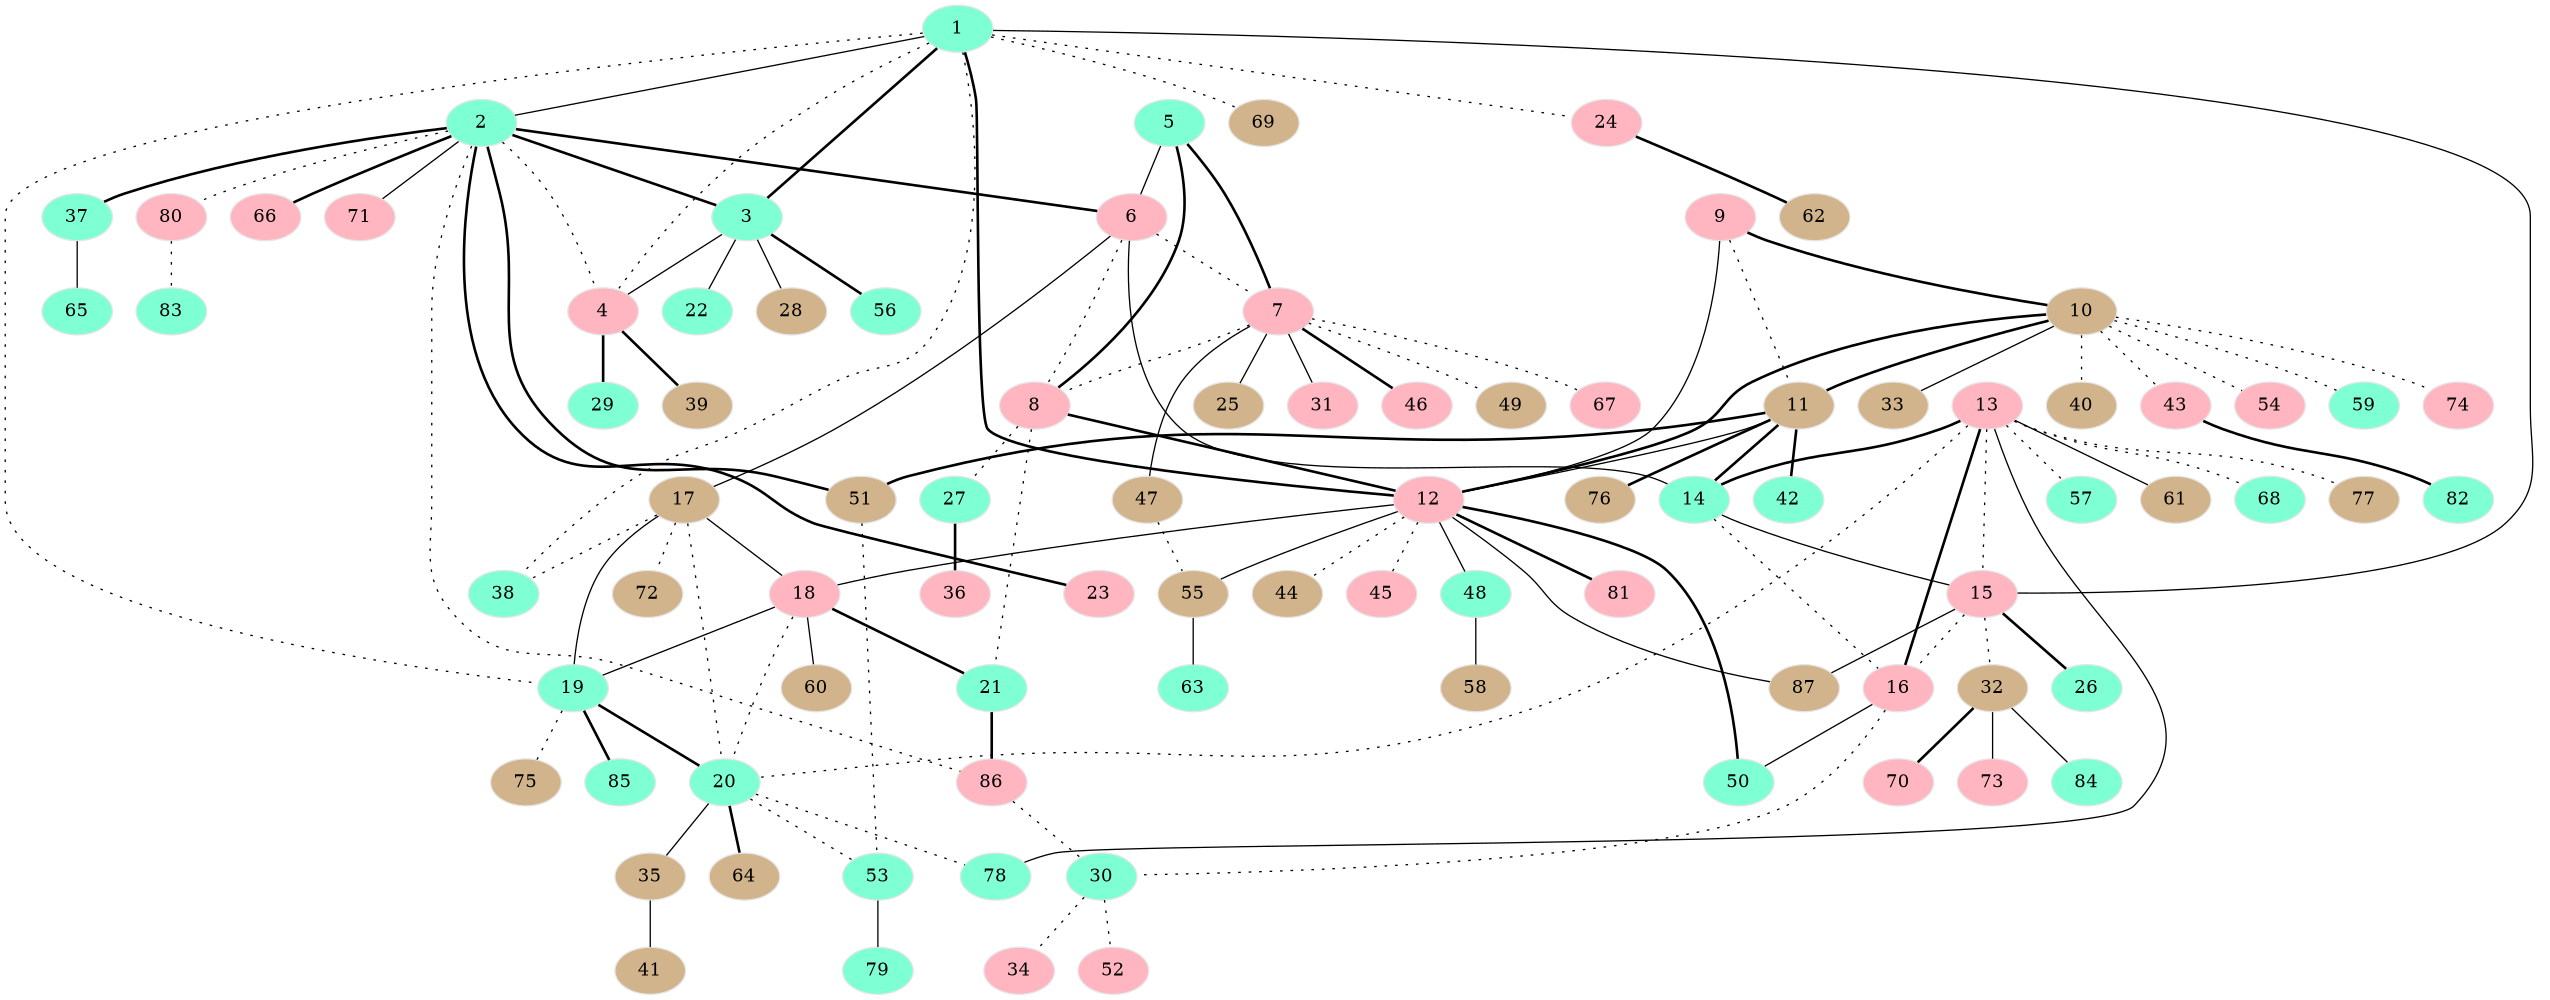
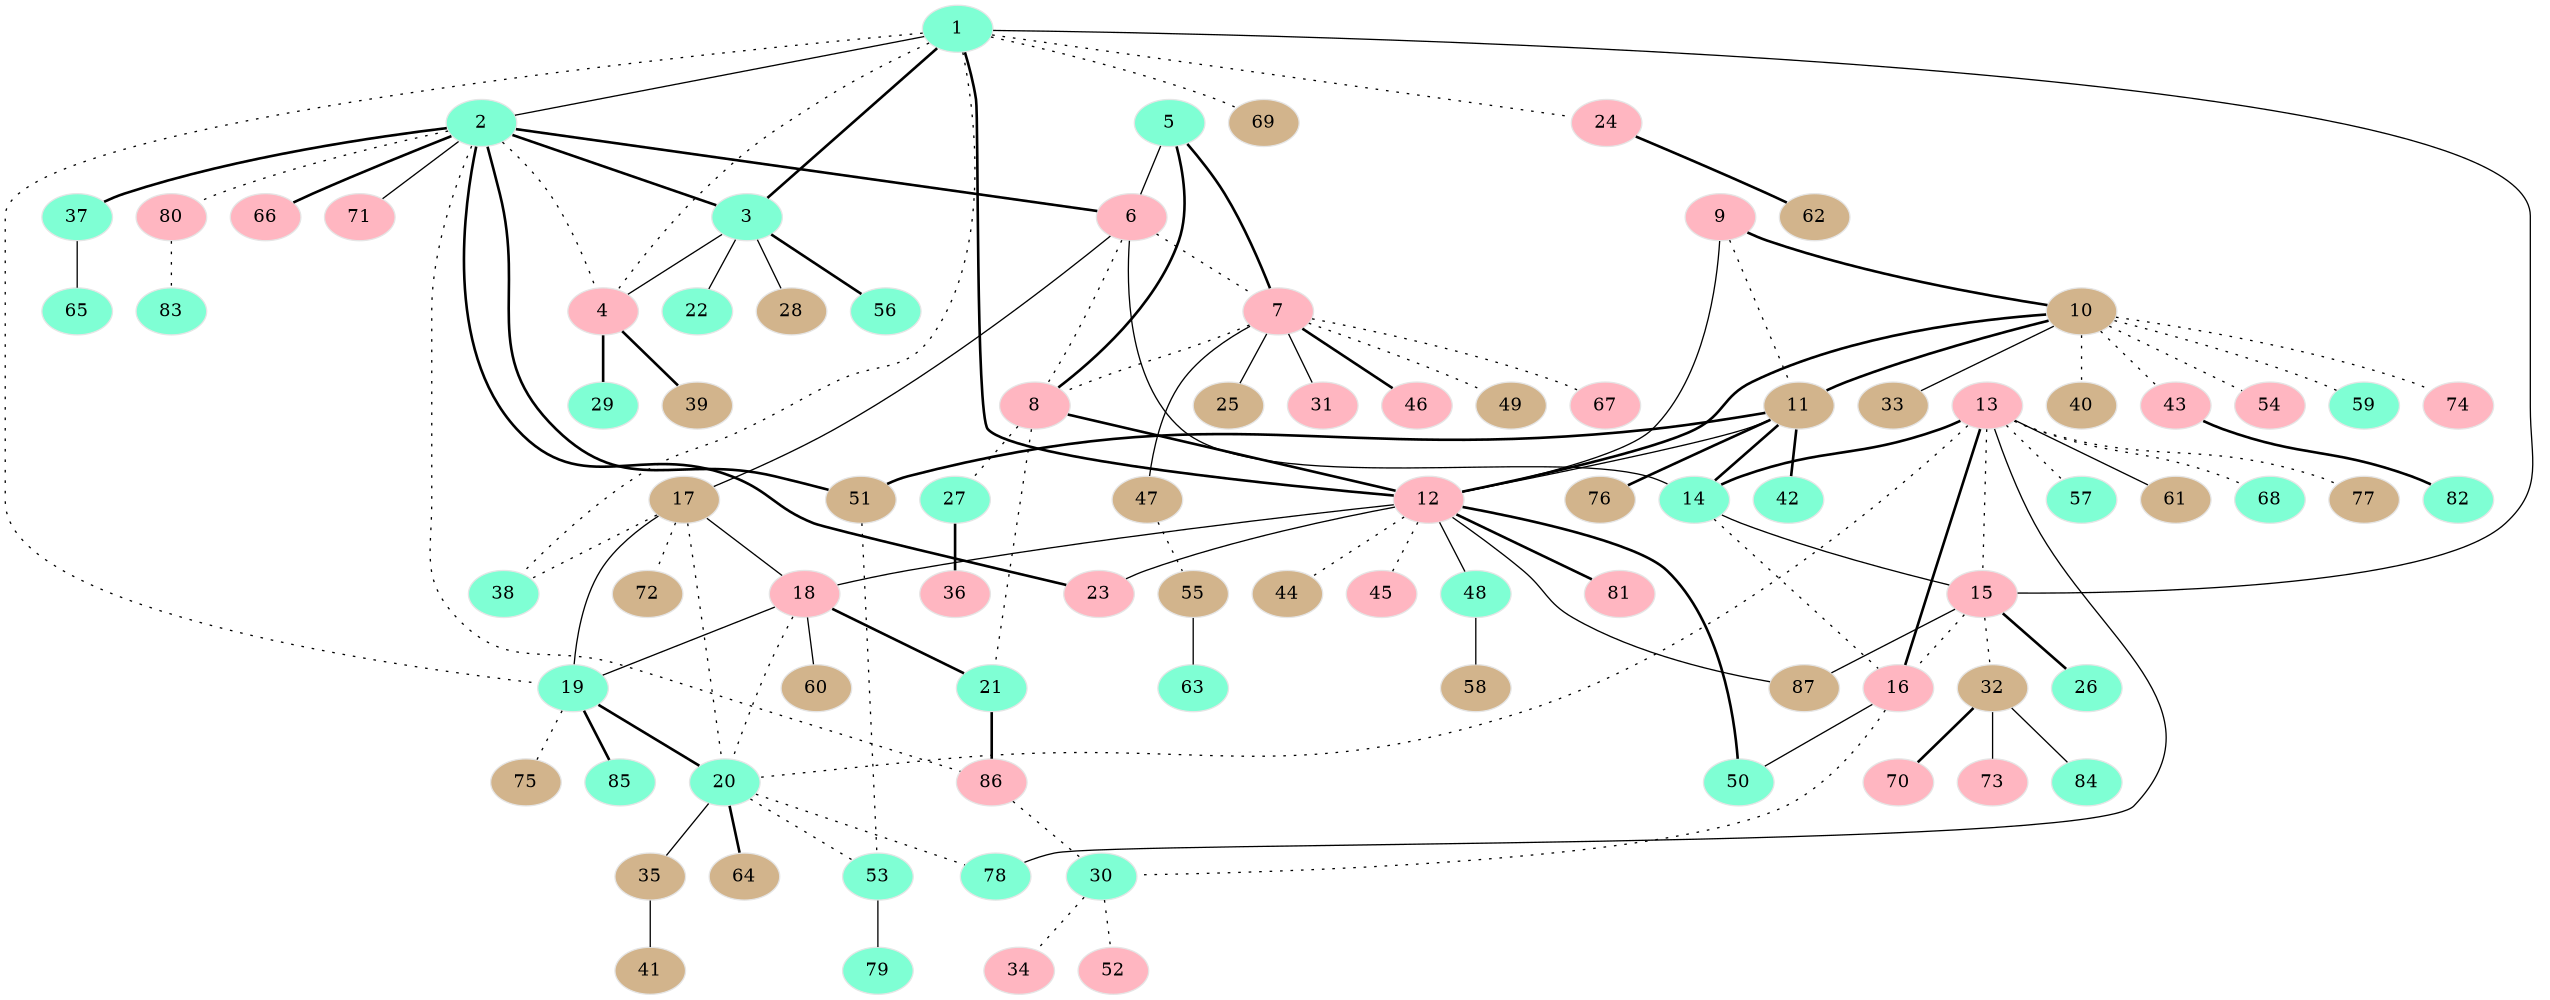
edge "12" -- "55": now "12" -- "23"
